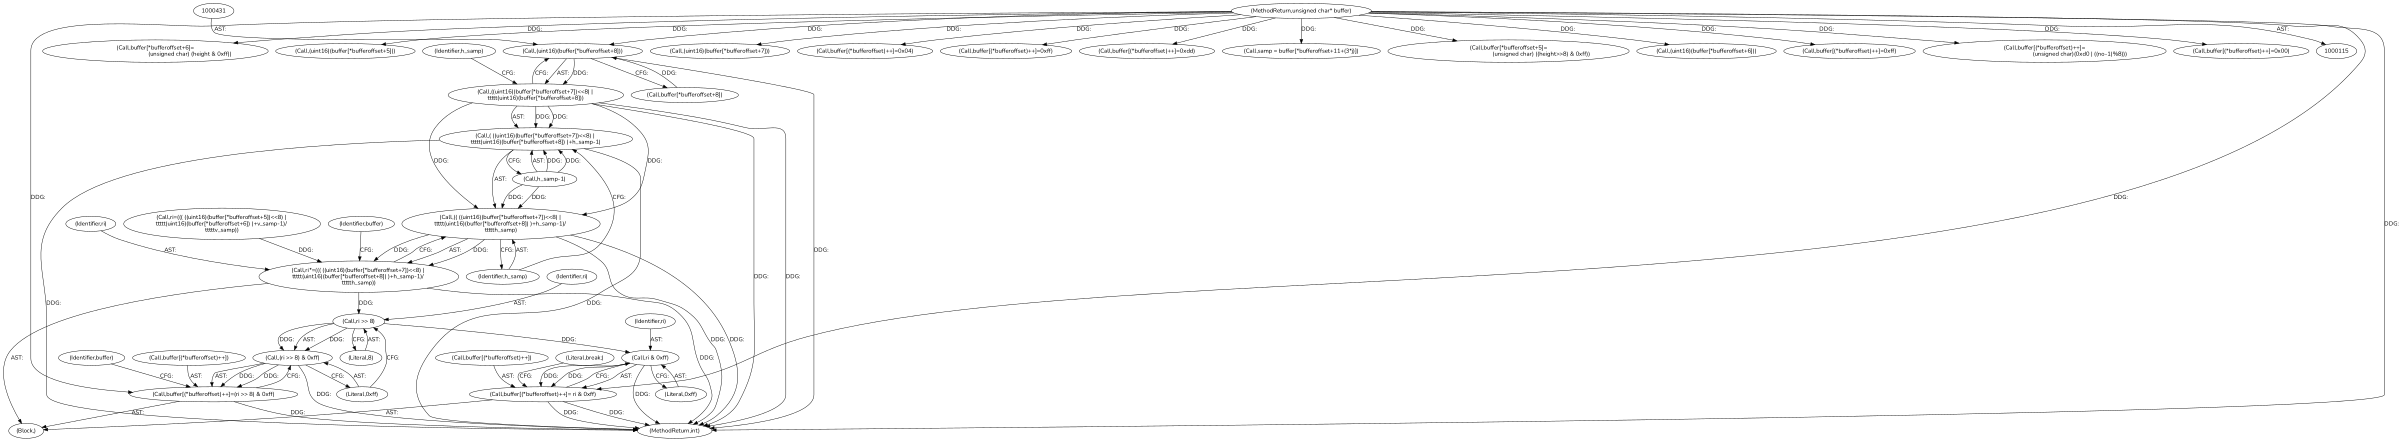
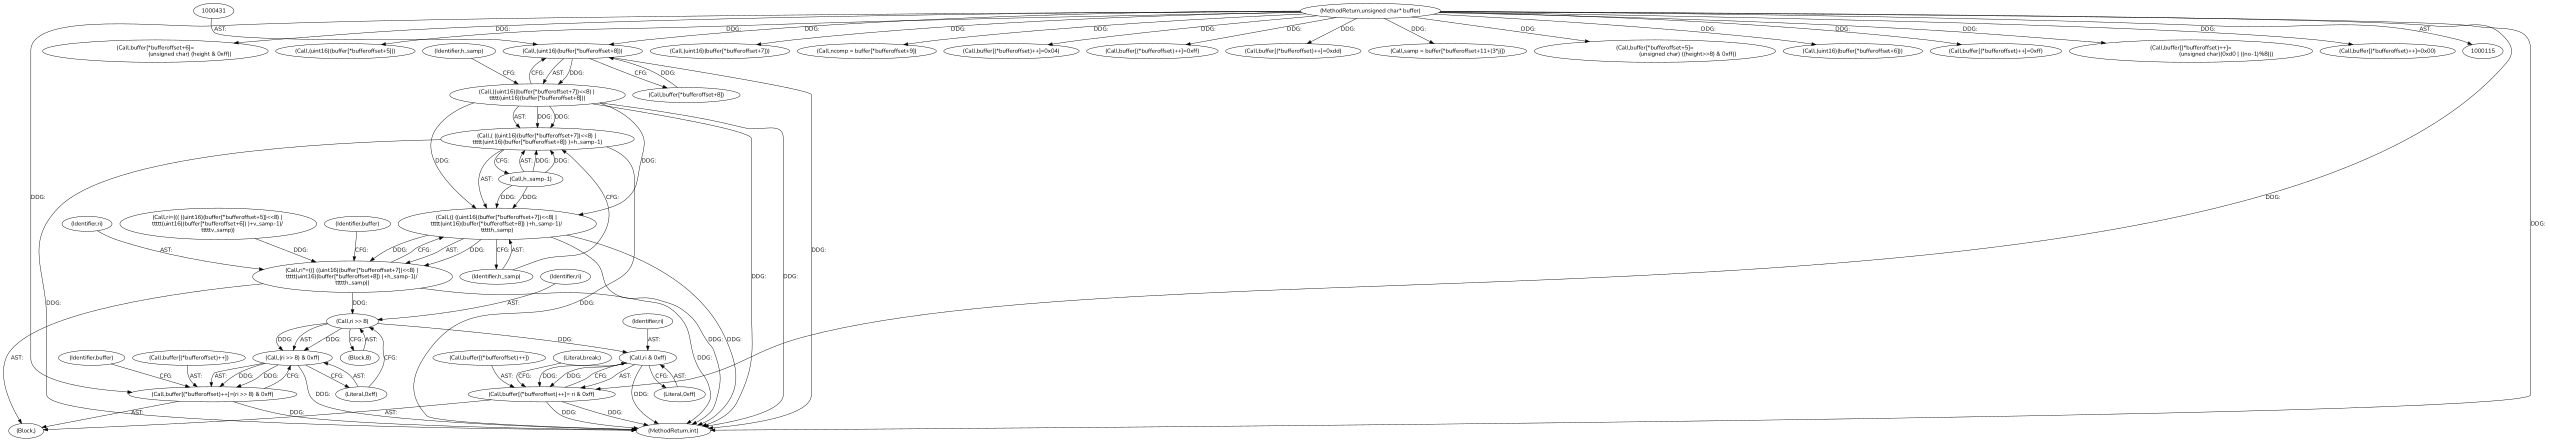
node "(Call,ncomp = buffer[*bufferoffset+9])": added
node "(Literal,8)": label "(Literal,8)" -> "(Block,8)"
